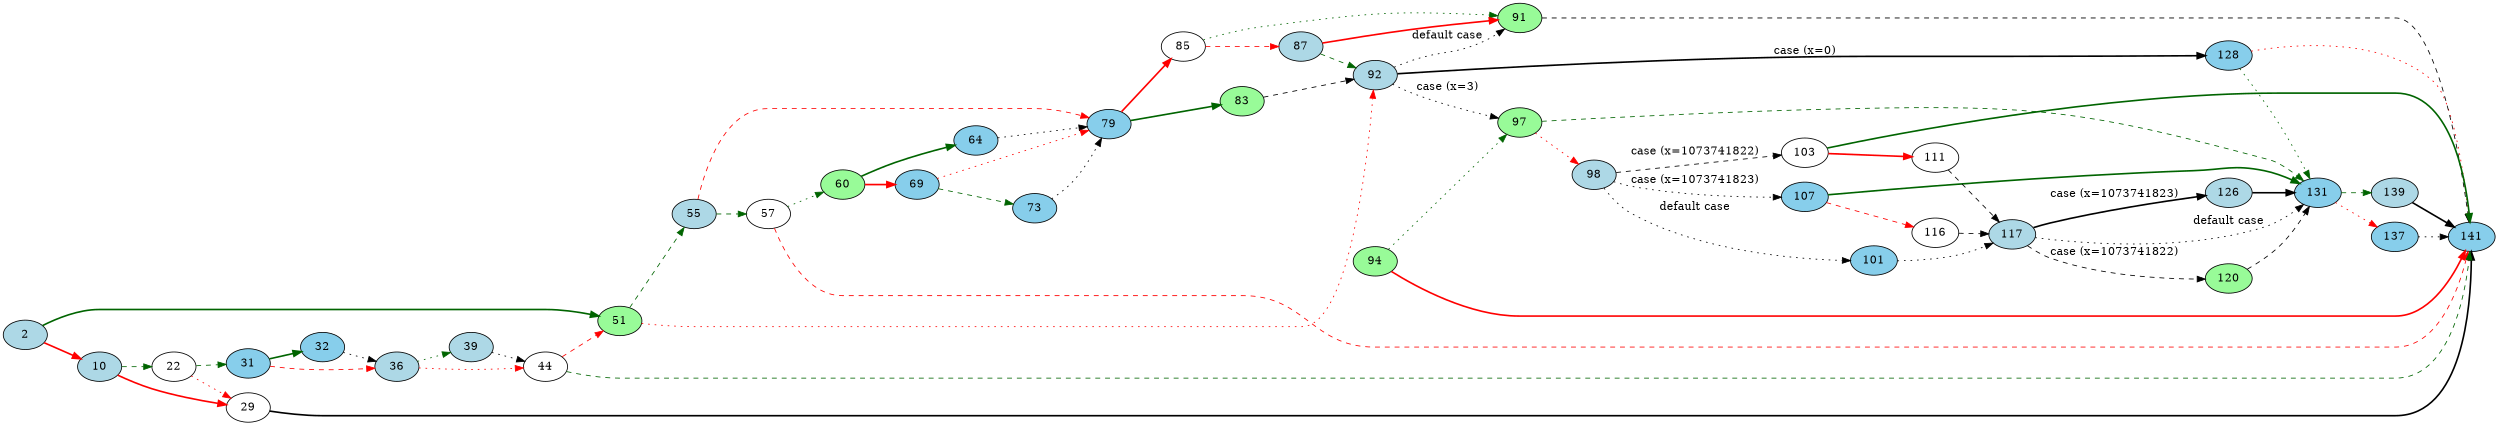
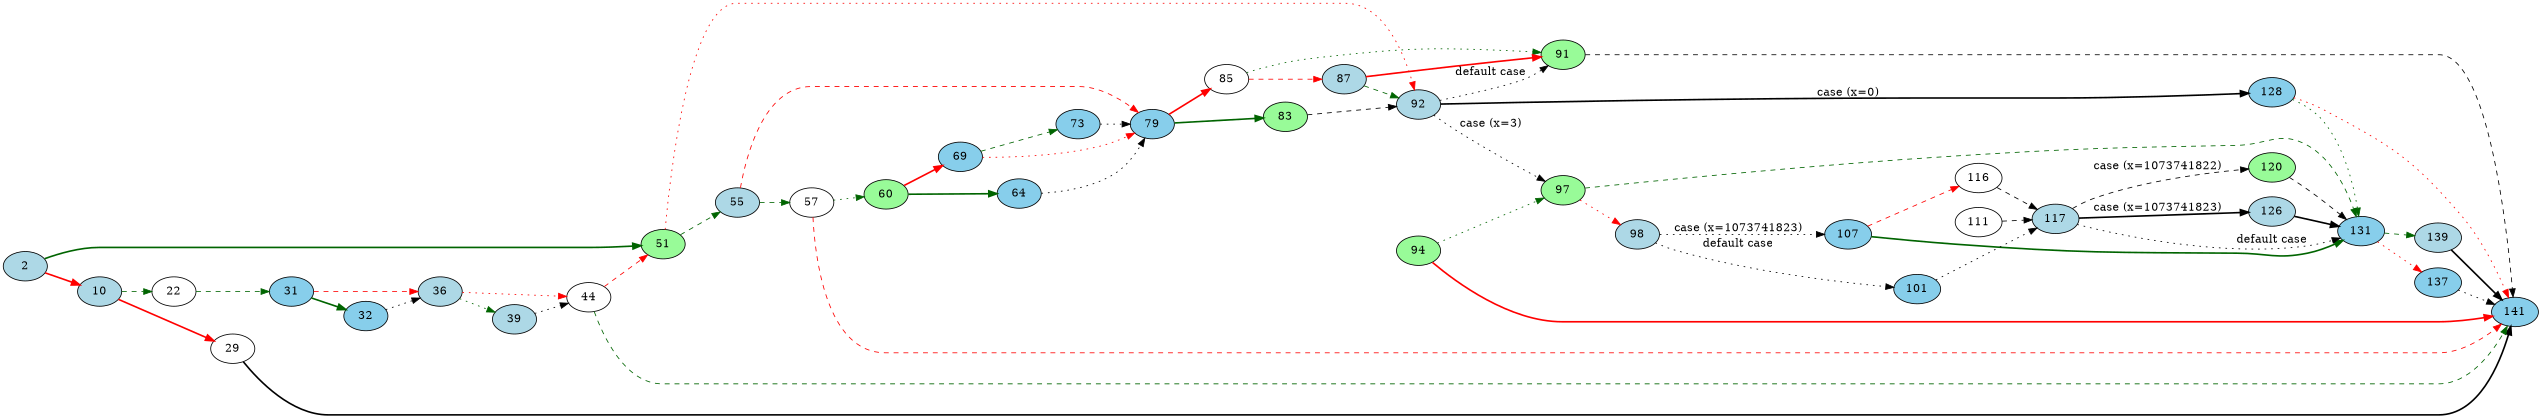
node "103": removed
edge "22" -> "29": removed
